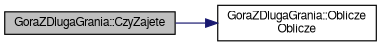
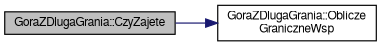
node "GoraZDlugaGrania::Oblicze Oblicze": label "GoraZDlugaGrania::Oblicze Oblicze" -> "GoraZDlugaGrania::Oblicze GraniczneWsp"
